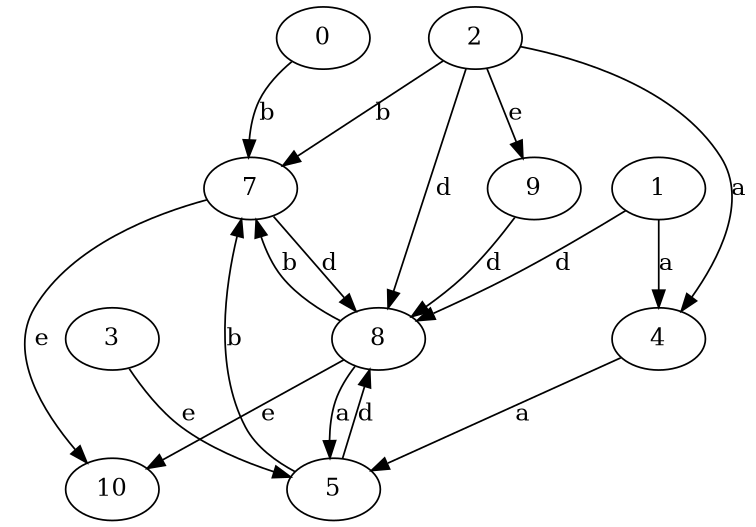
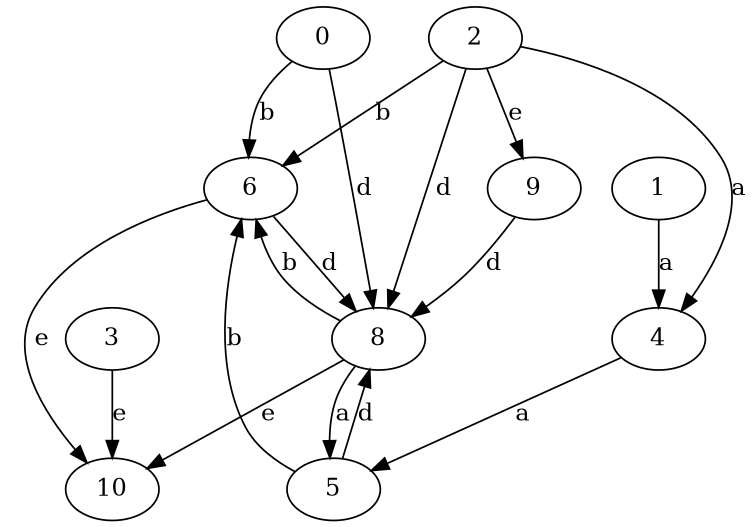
node "7": label "7" -> "6"
edge "1" -> "8": now "0" -> "8"
edge "3" -> "5": now "3" -> "10"
